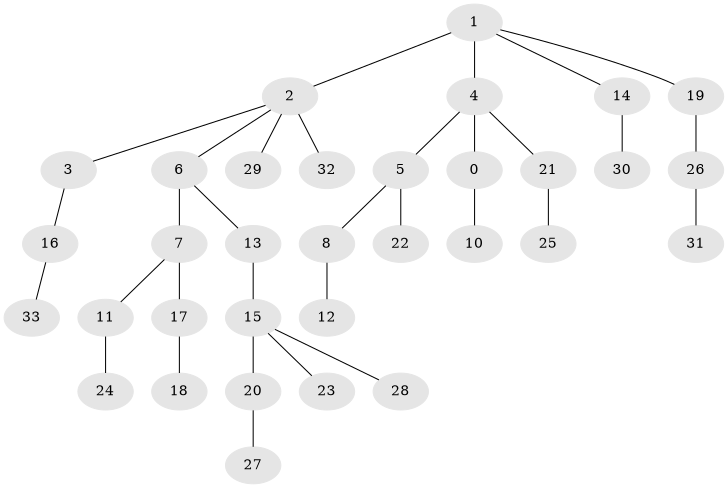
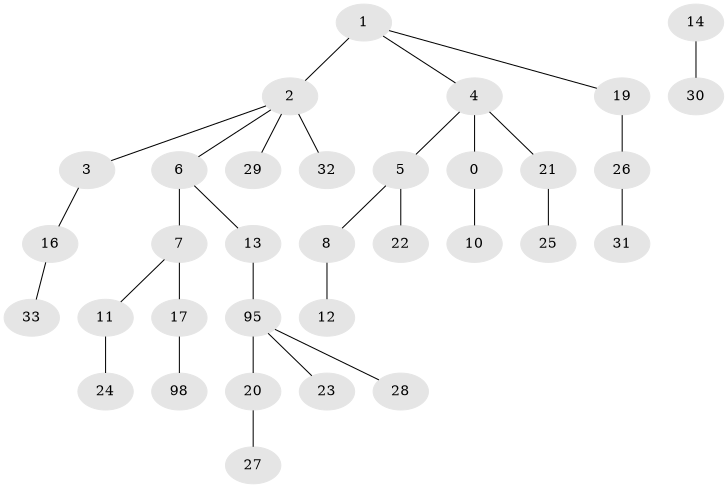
edge "1" -- "14": removed
node "15": label "15" -> "95"
node "18": label "18" -> "98"
